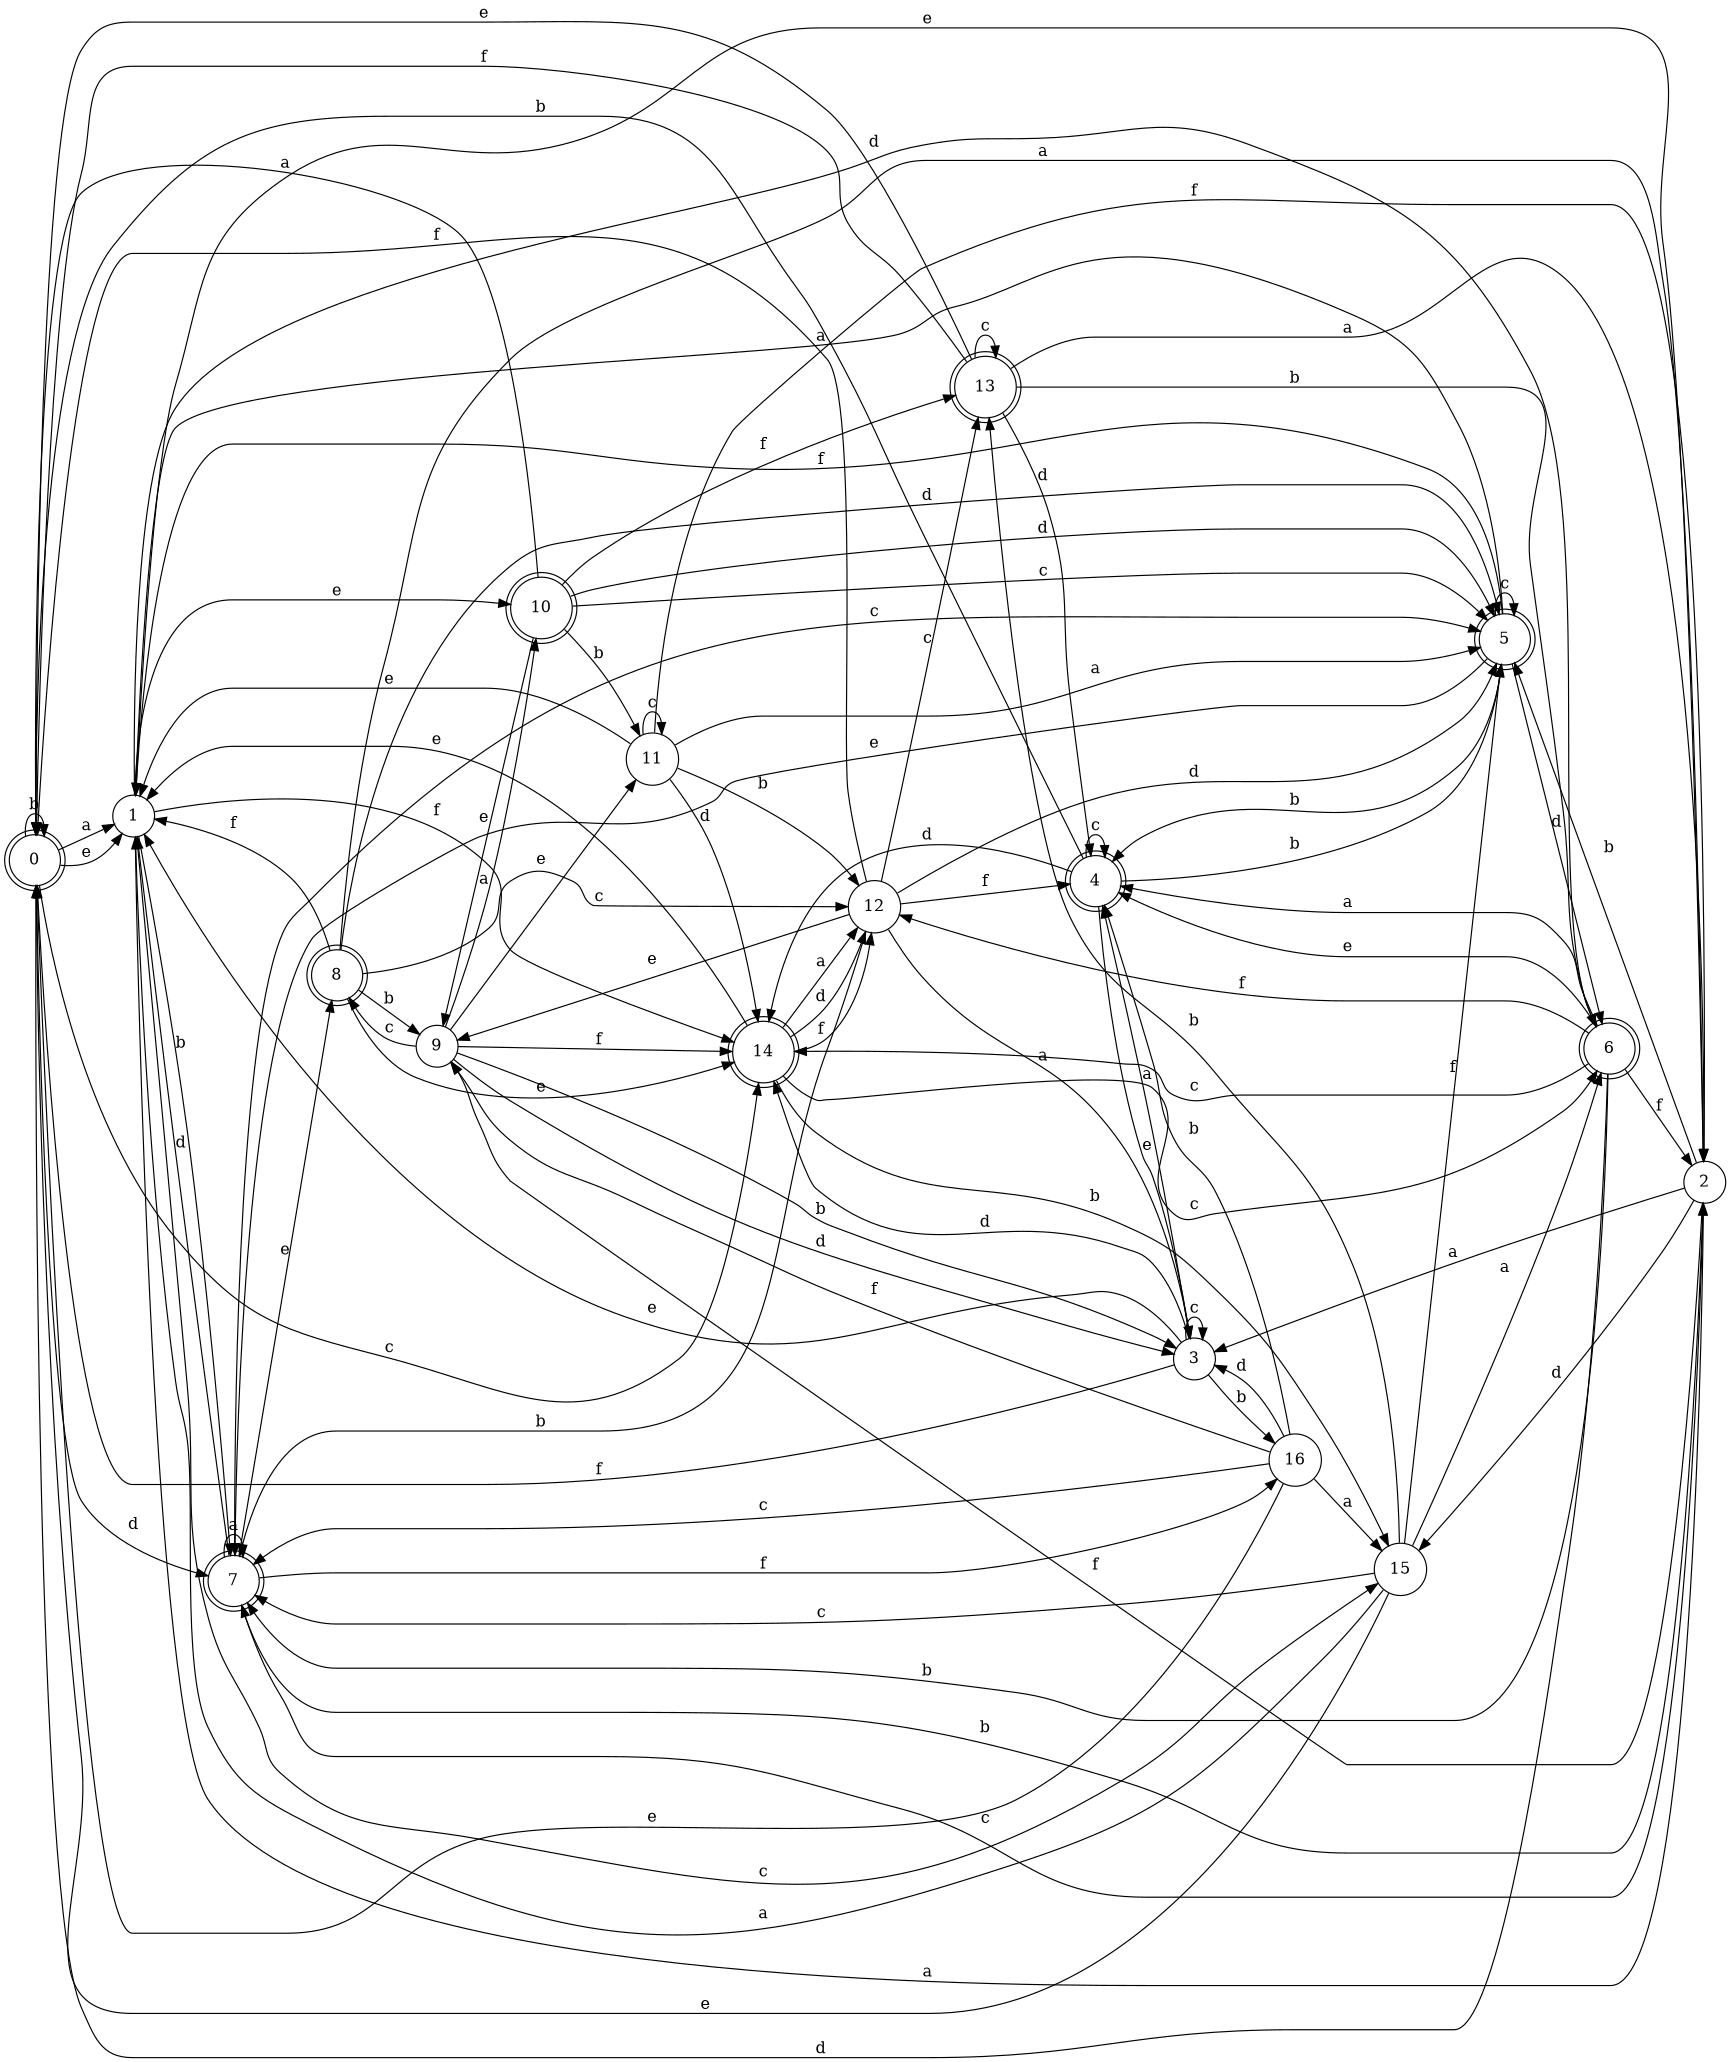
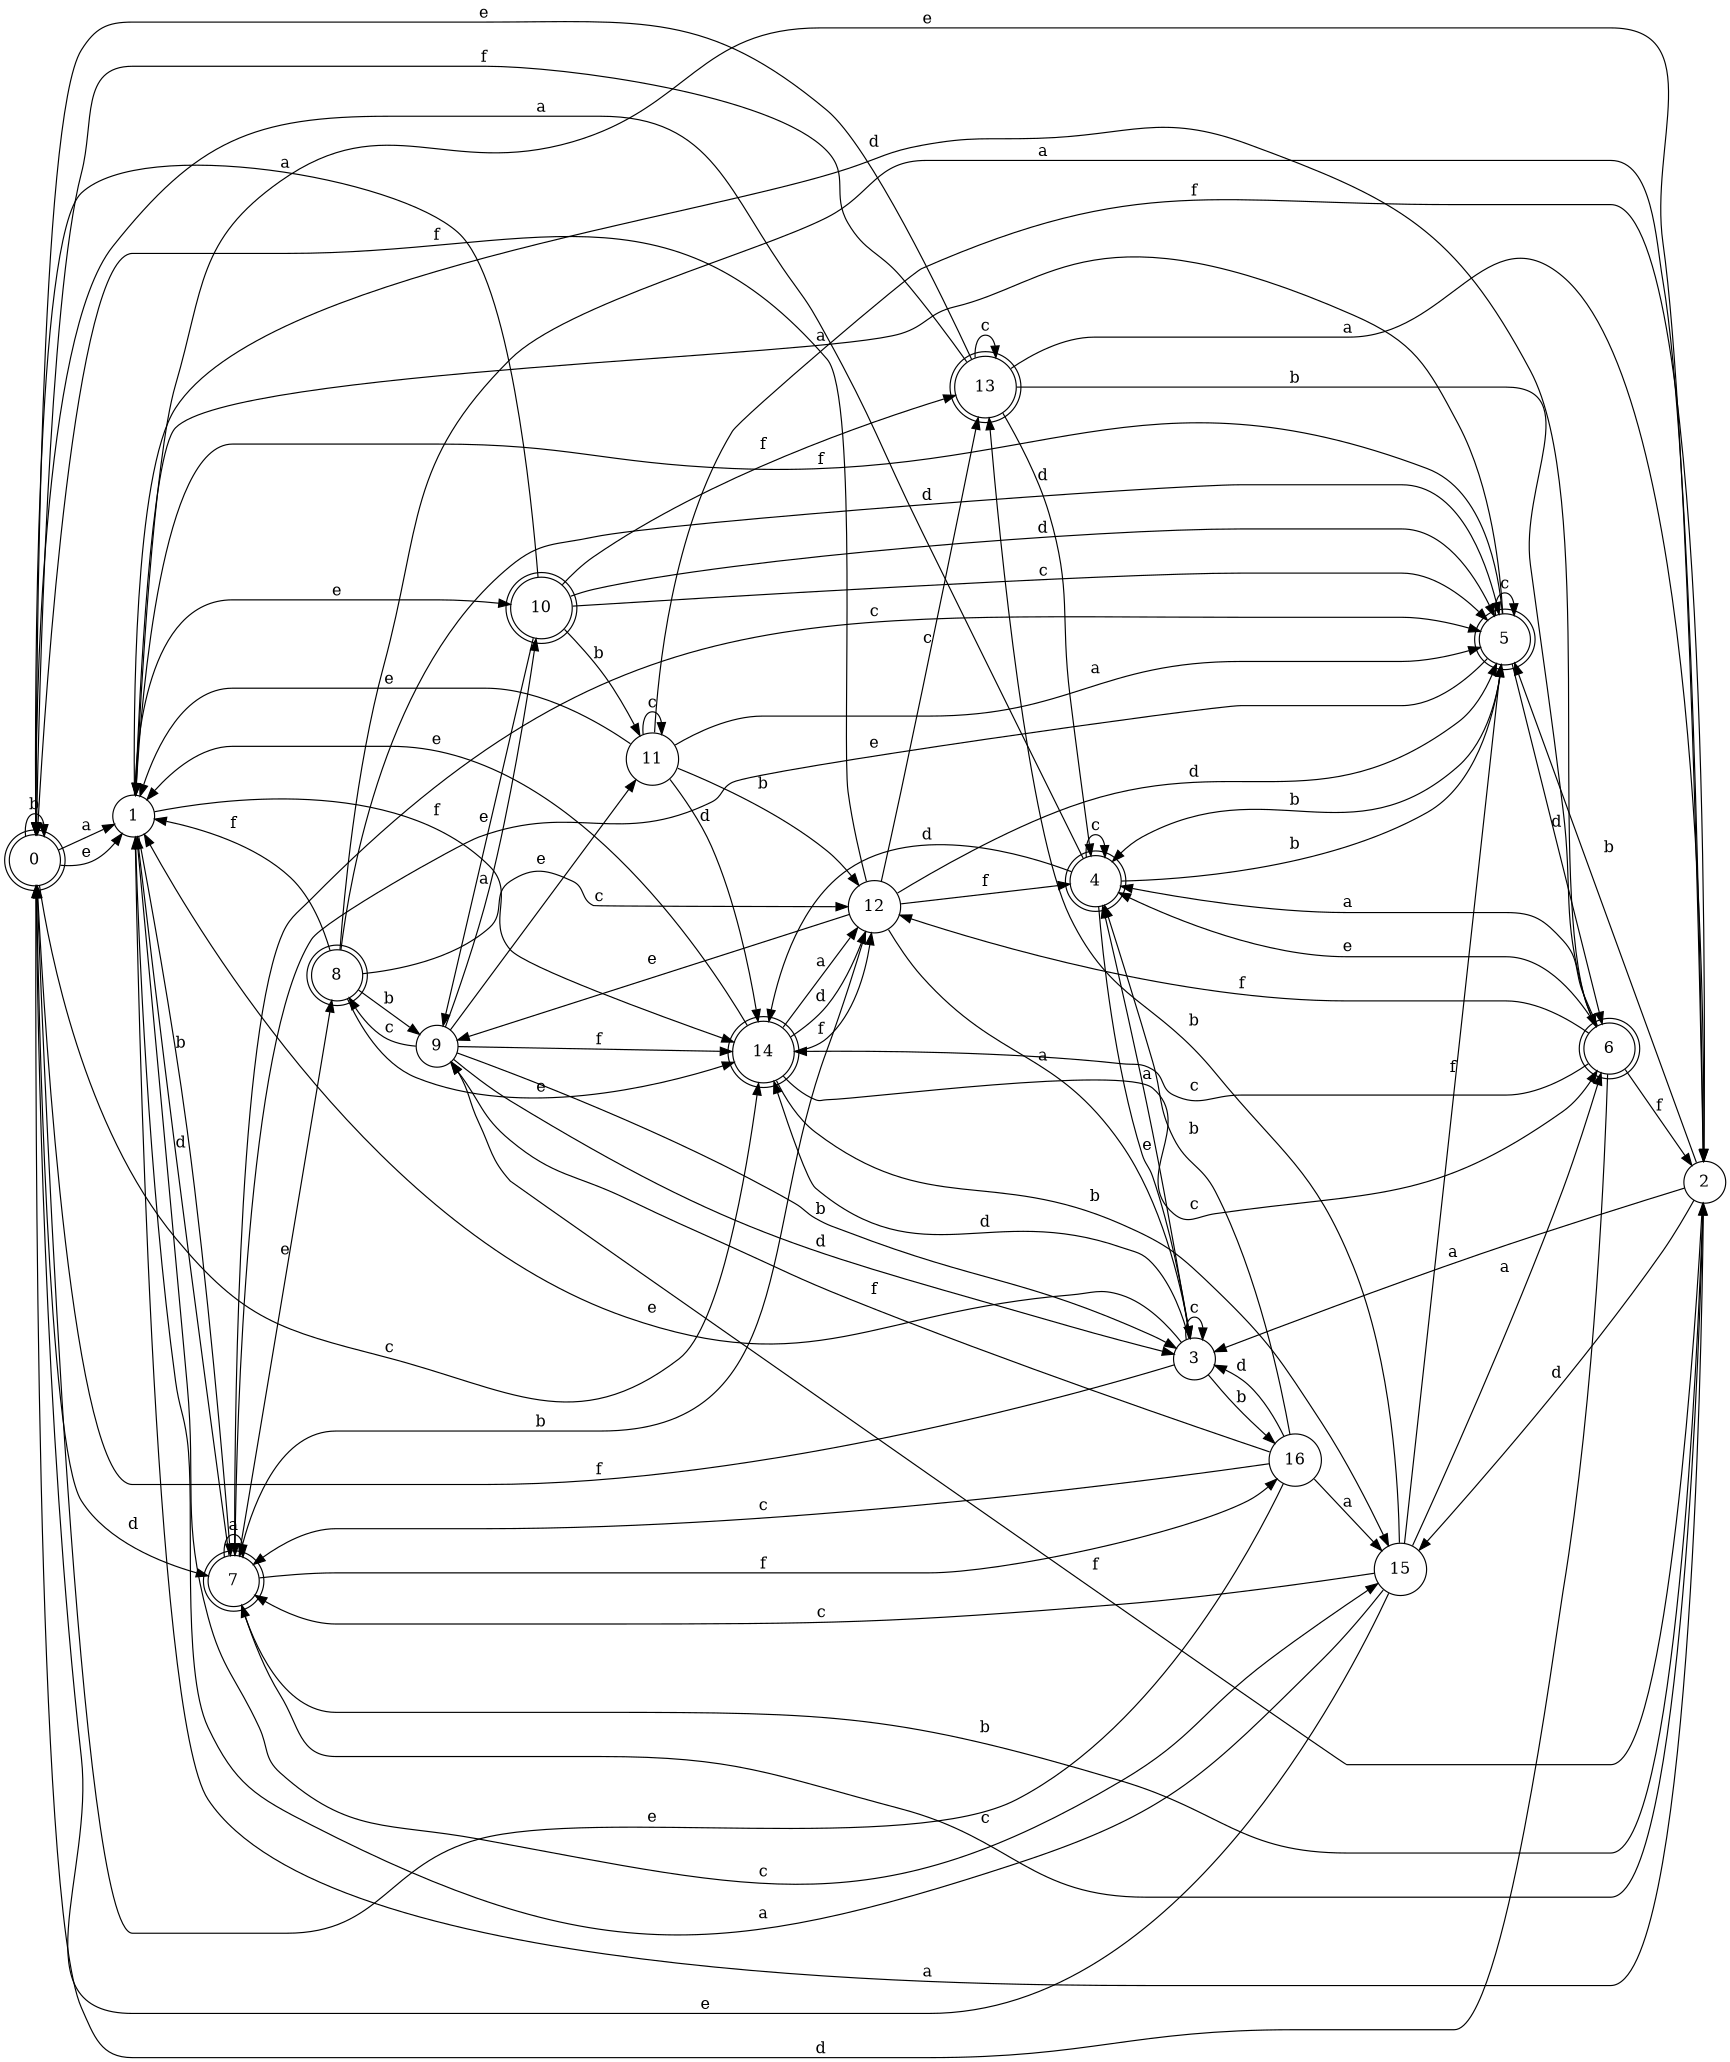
edge "4" -> "0": label "b" -> "a"
edge "6" -> "7": removed, label "b"
